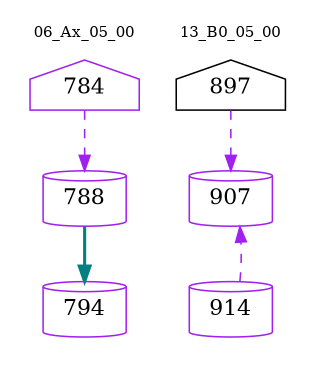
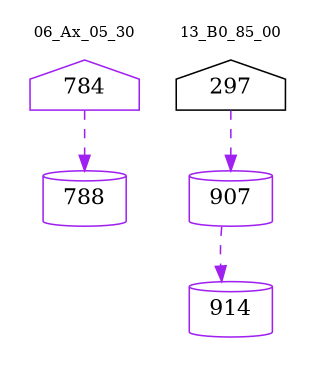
cluster "06_Ax_05_00": label "06_Ax_05_00" -> "06_Ax_05_30"
cluster "13_B0_05_00": label "13_B0_05_00" -> "13_B0_85_00"
node "897": label "897" -> "297"
edge "914" -> "907": reversed
node "794": removed
